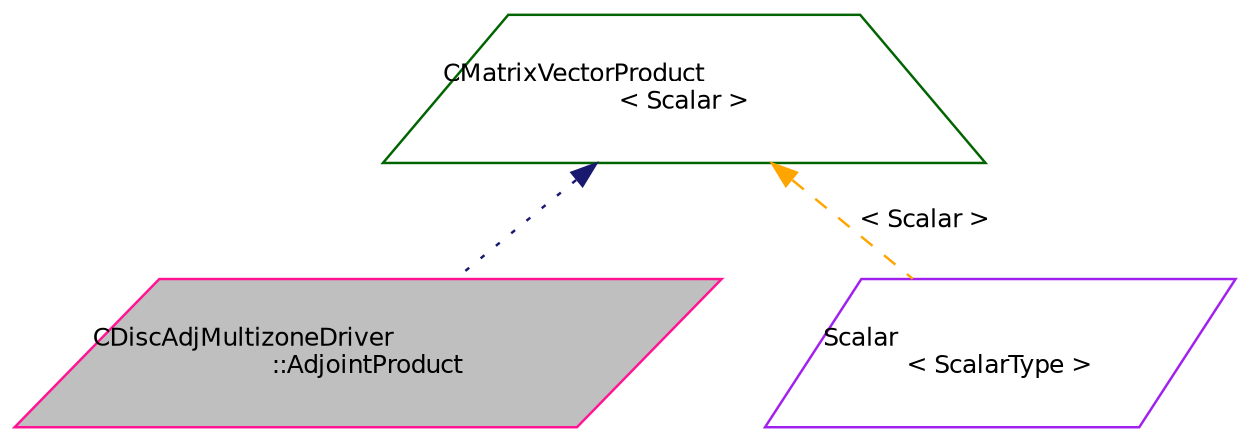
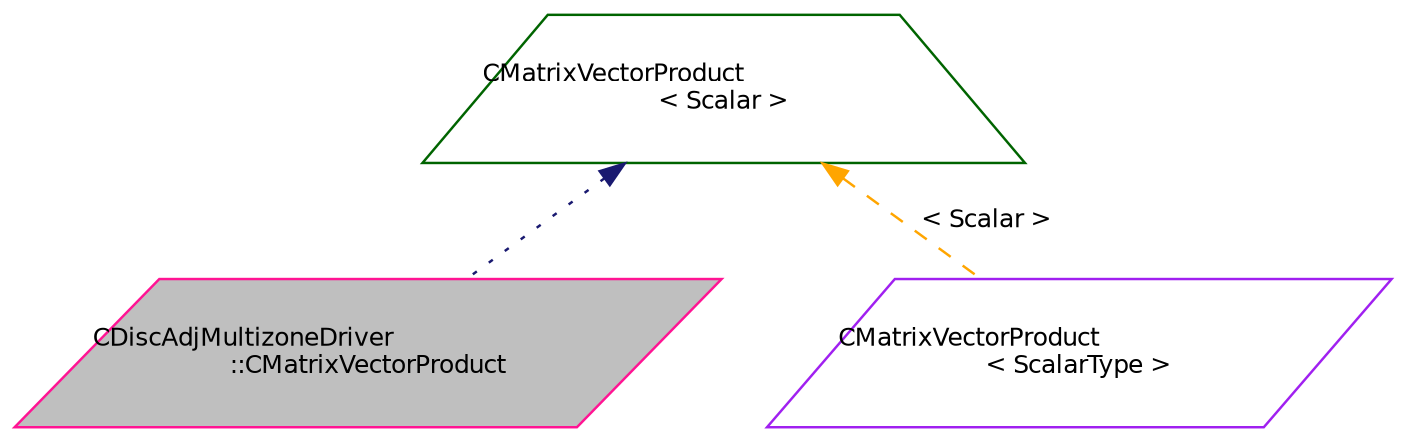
node "CDiscAdjMultizoneDriver ::AdjointProduct": label "CDiscAdjMultizoneDriver ::AdjointProduct" -> "CDiscAdjMultizoneDriver ::CMatrixVectorProduct"
node "Scalar < ScalarType >": label "Scalar < ScalarType >" -> "CMatrixVectorProduct < ScalarType >"
